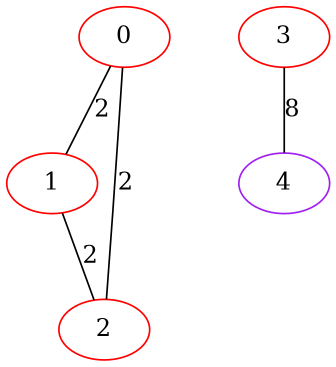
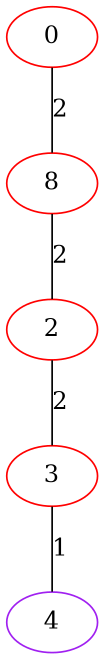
edge "3" -- "4": label "8" -> "1"
node "1": label "1" -> "8"
edge "0" -- "2": now "3" -- "2"
